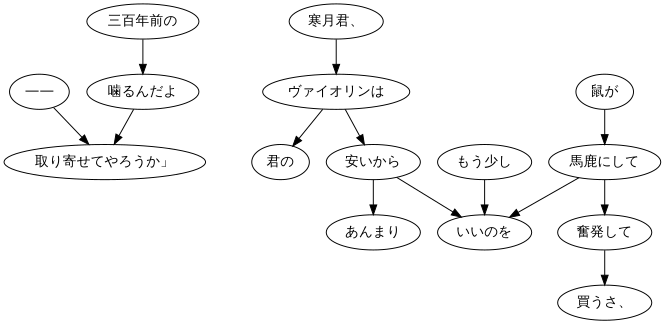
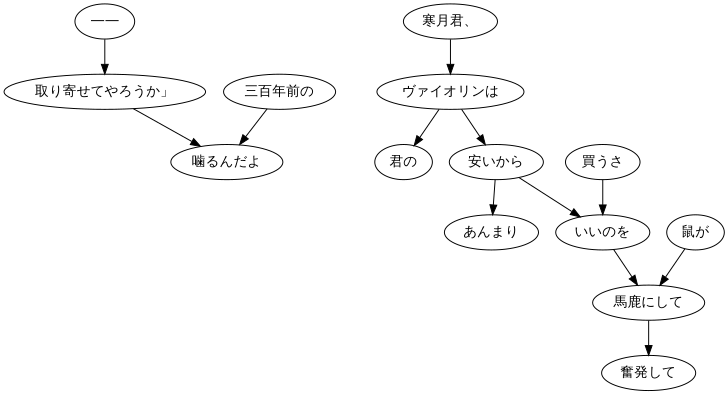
edge "噛るんだよ" -> "取り寄せてやろうか」": reversed
node "もう少し": label "もう少し" -> "買うさ"
edge "馬鹿にして" -> "いいのを": reversed
node "買うさ、": removed
